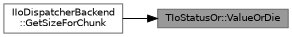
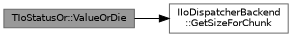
edge "IIoDispatcherBackend ::GetSizeForChunk" -> "TIoStatusOr::ValueOrDie": reversed
